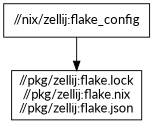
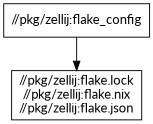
node "//nix/zellij:flake_config": label "//nix/zellij:flake_config" -> "//pkg/zellij:flake_config"
